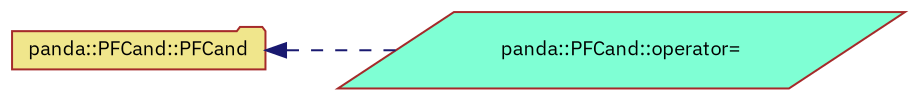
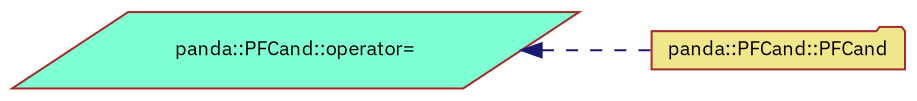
edge "panda::PFCand::operator=" -> "panda::PFCand::PFCand": reversed
